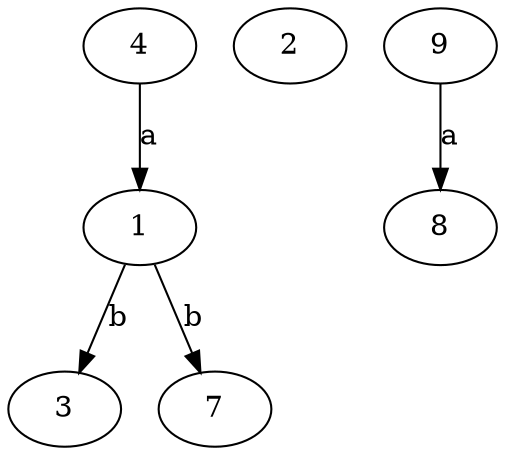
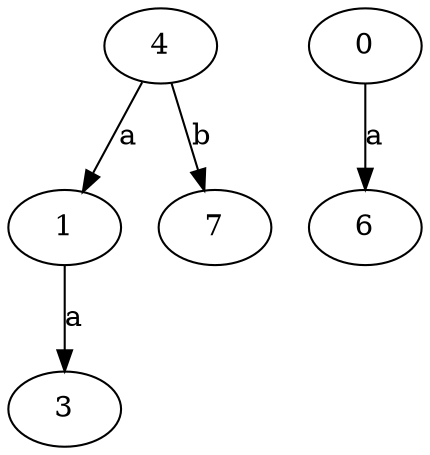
node "2": removed
node "9": label "9" -> "0"
node "8": label "8" -> "6"
edge "1" -> "7": now "4" -> "7"
edge "1" -> "3": label "b" -> "a"
